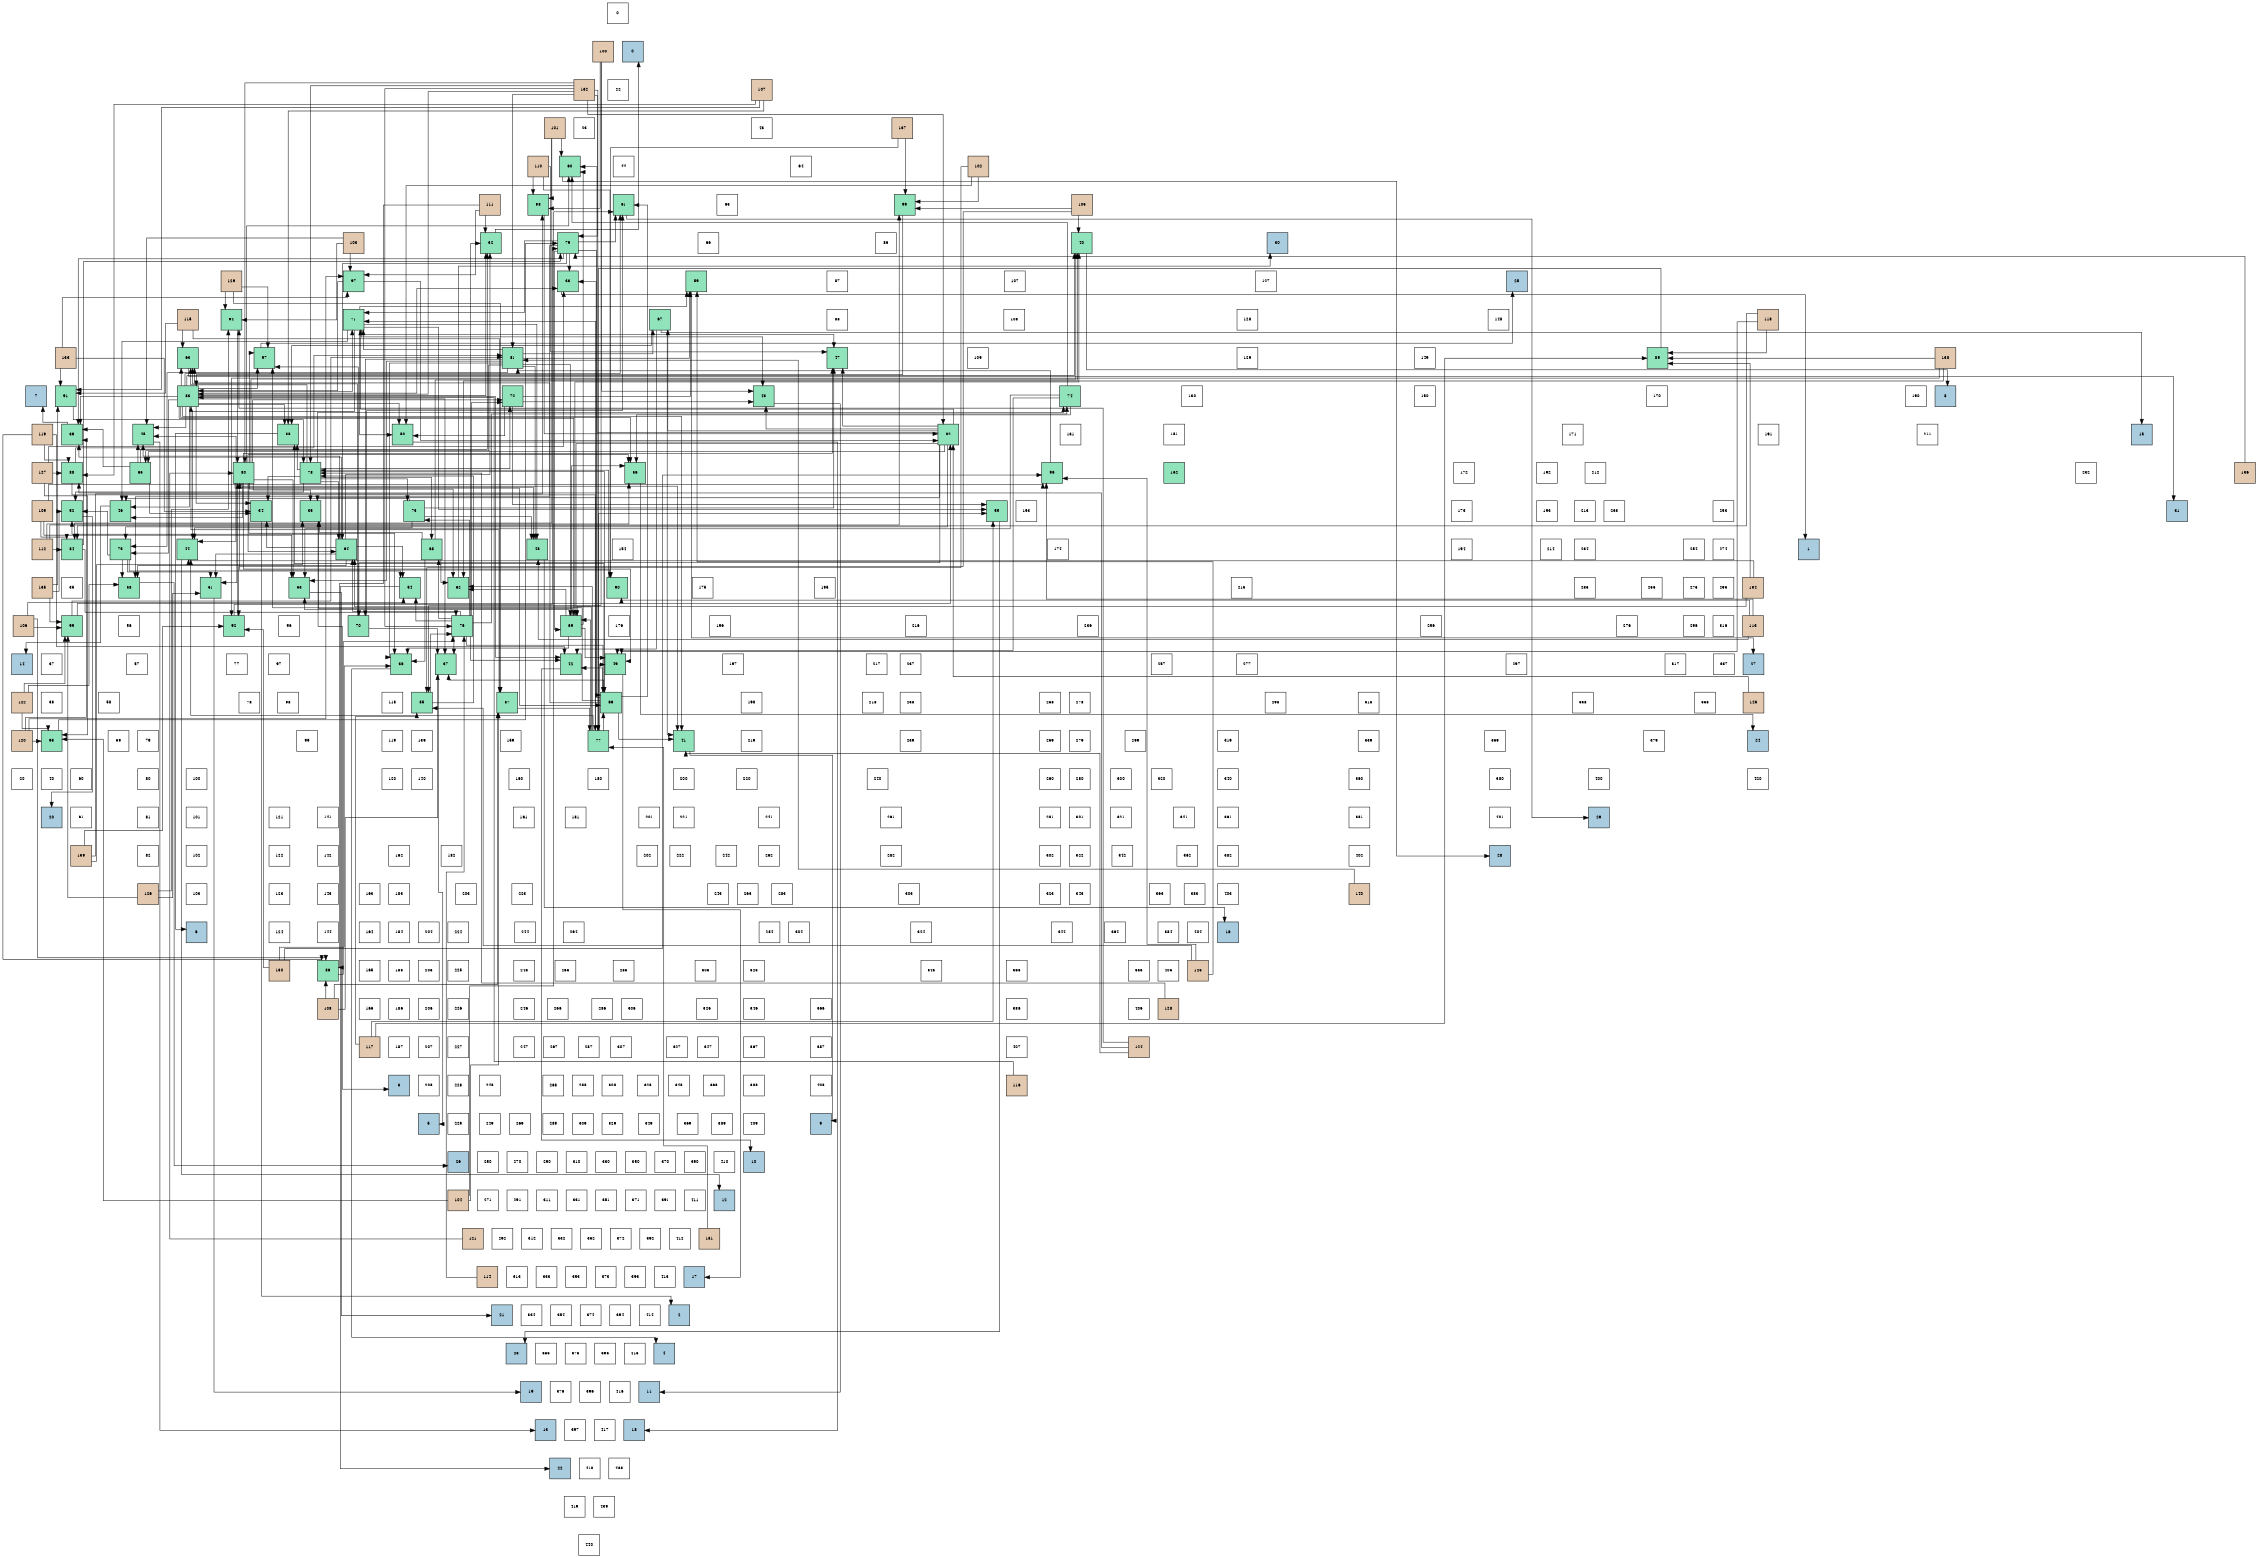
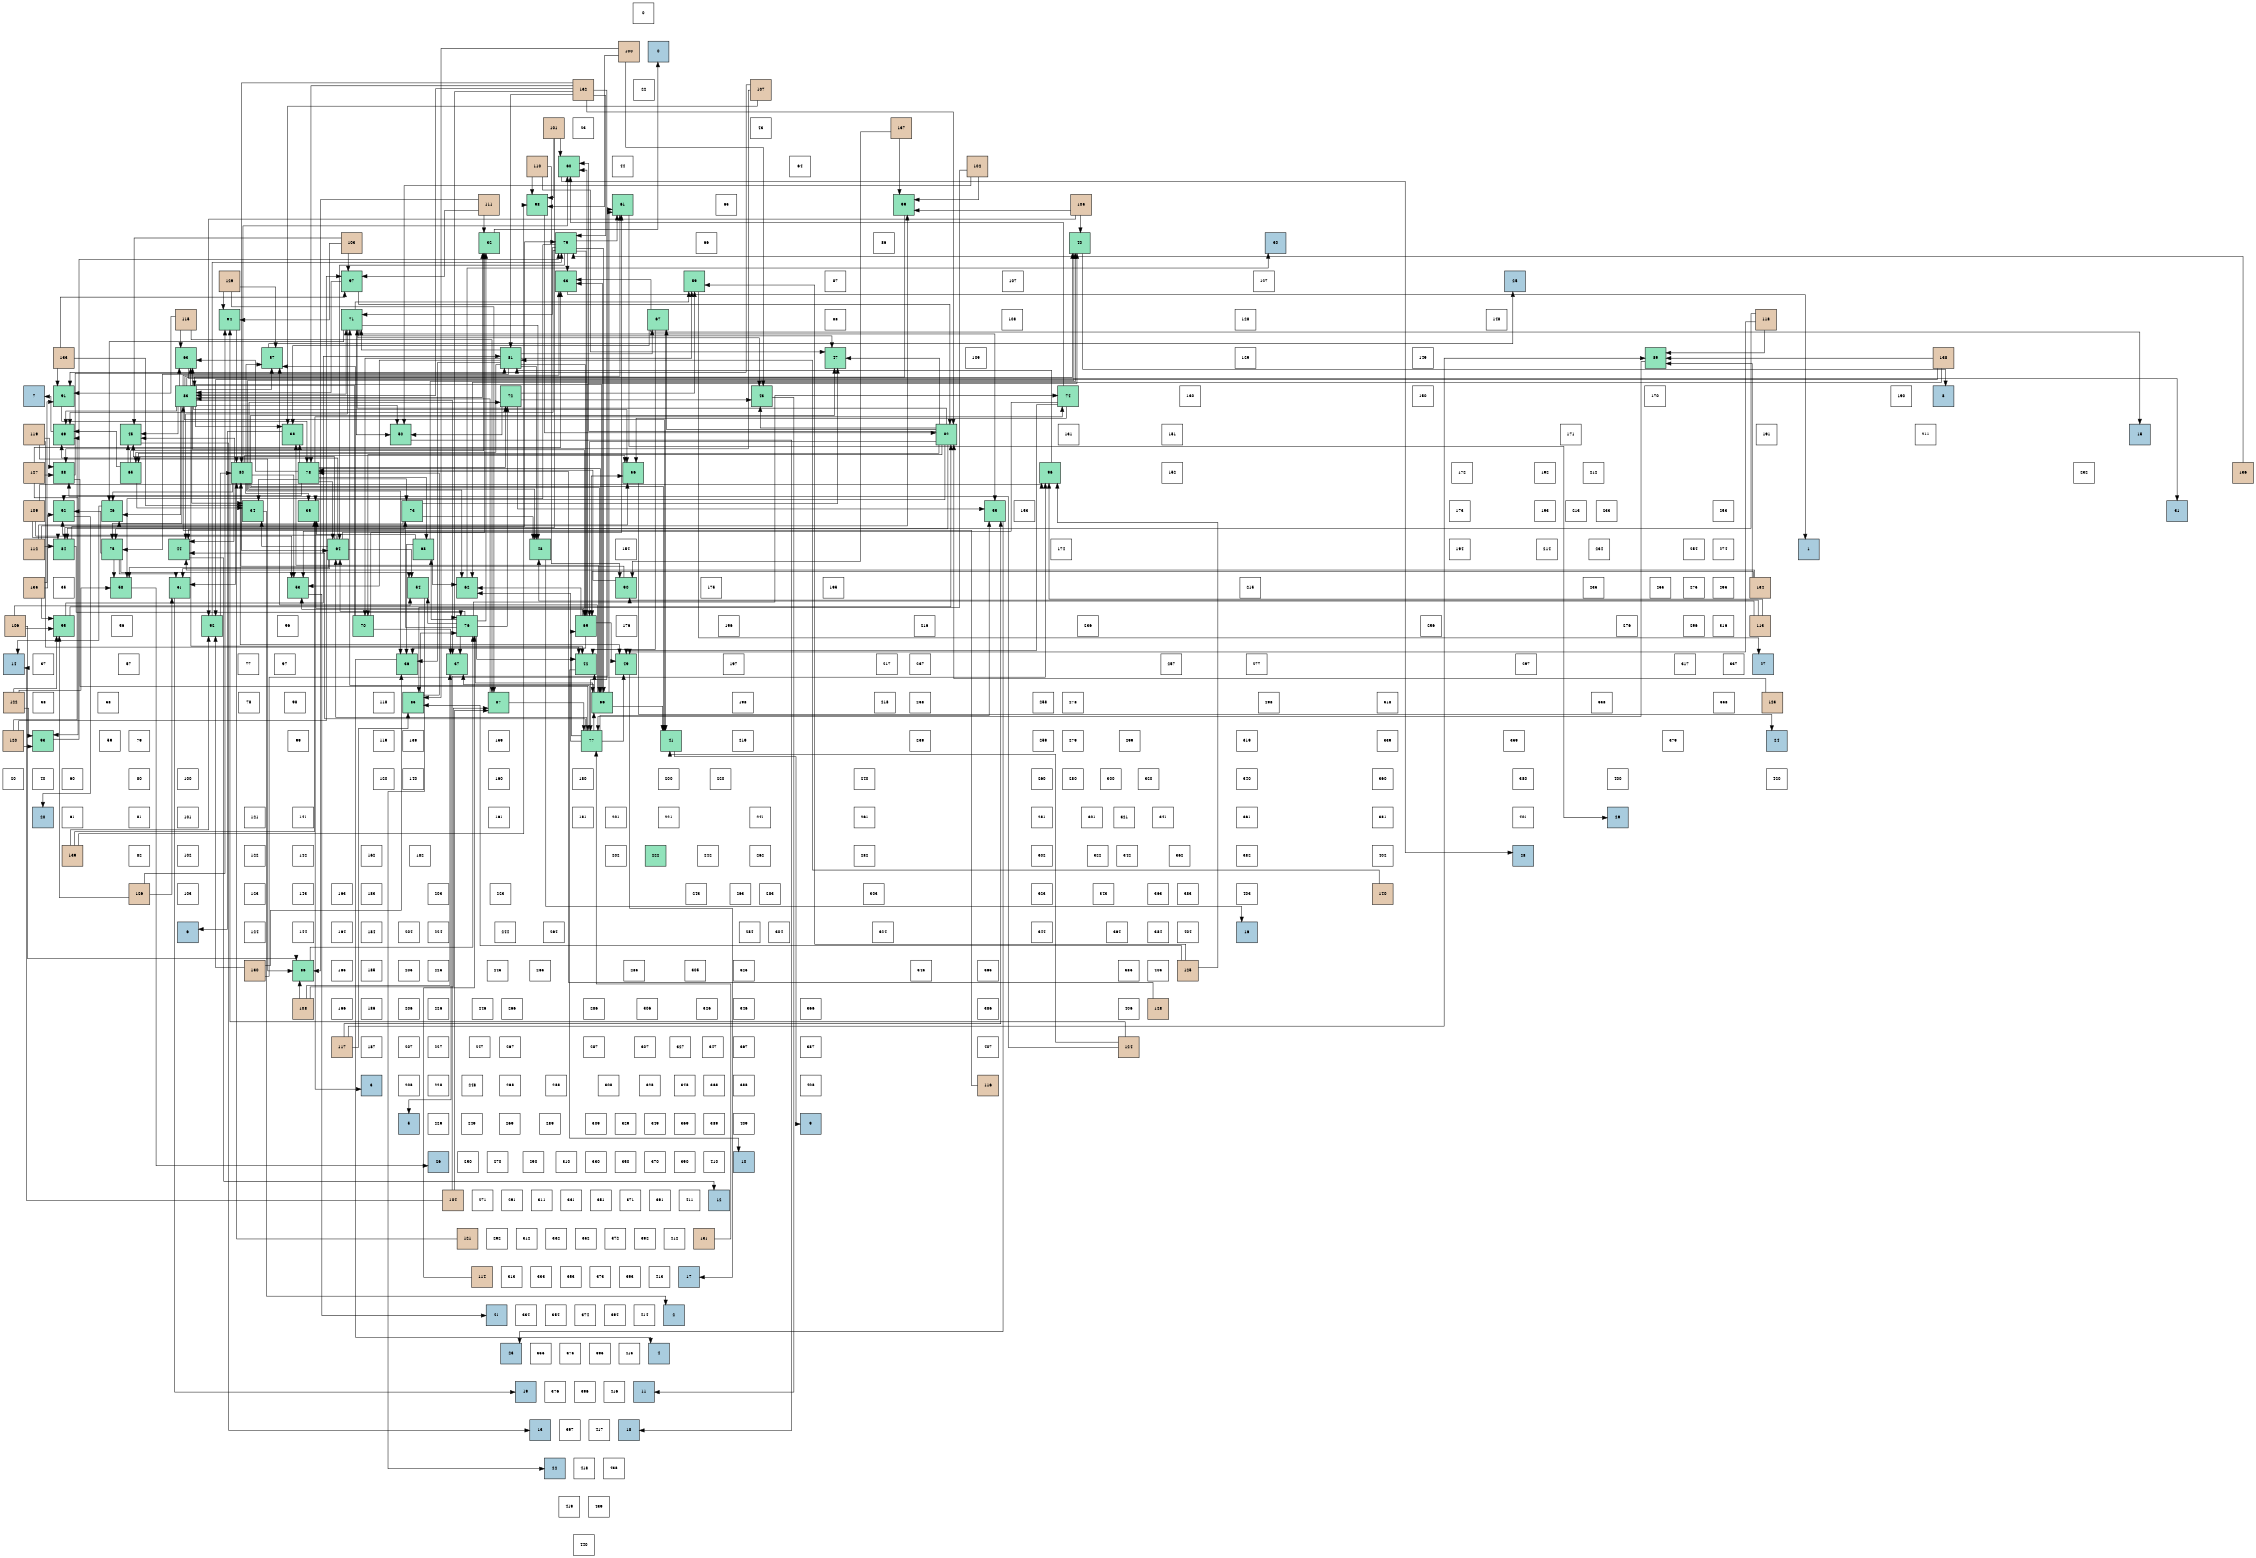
edge "67" -> "33": added
node "152": fillcolor #91e3bb -> #ffffff
node "222": fillcolor #ffffff -> #91e3bb
edge "104" -> "93": now "104" -> "14"
